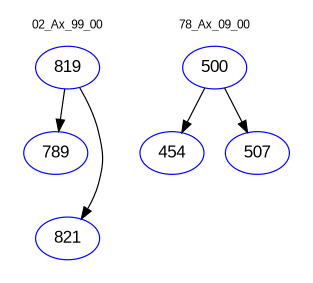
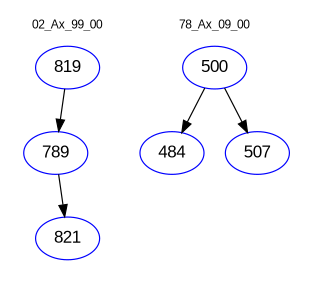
edge "819" -> "821": now "789" -> "821"
node "454": label "454" -> "484"
